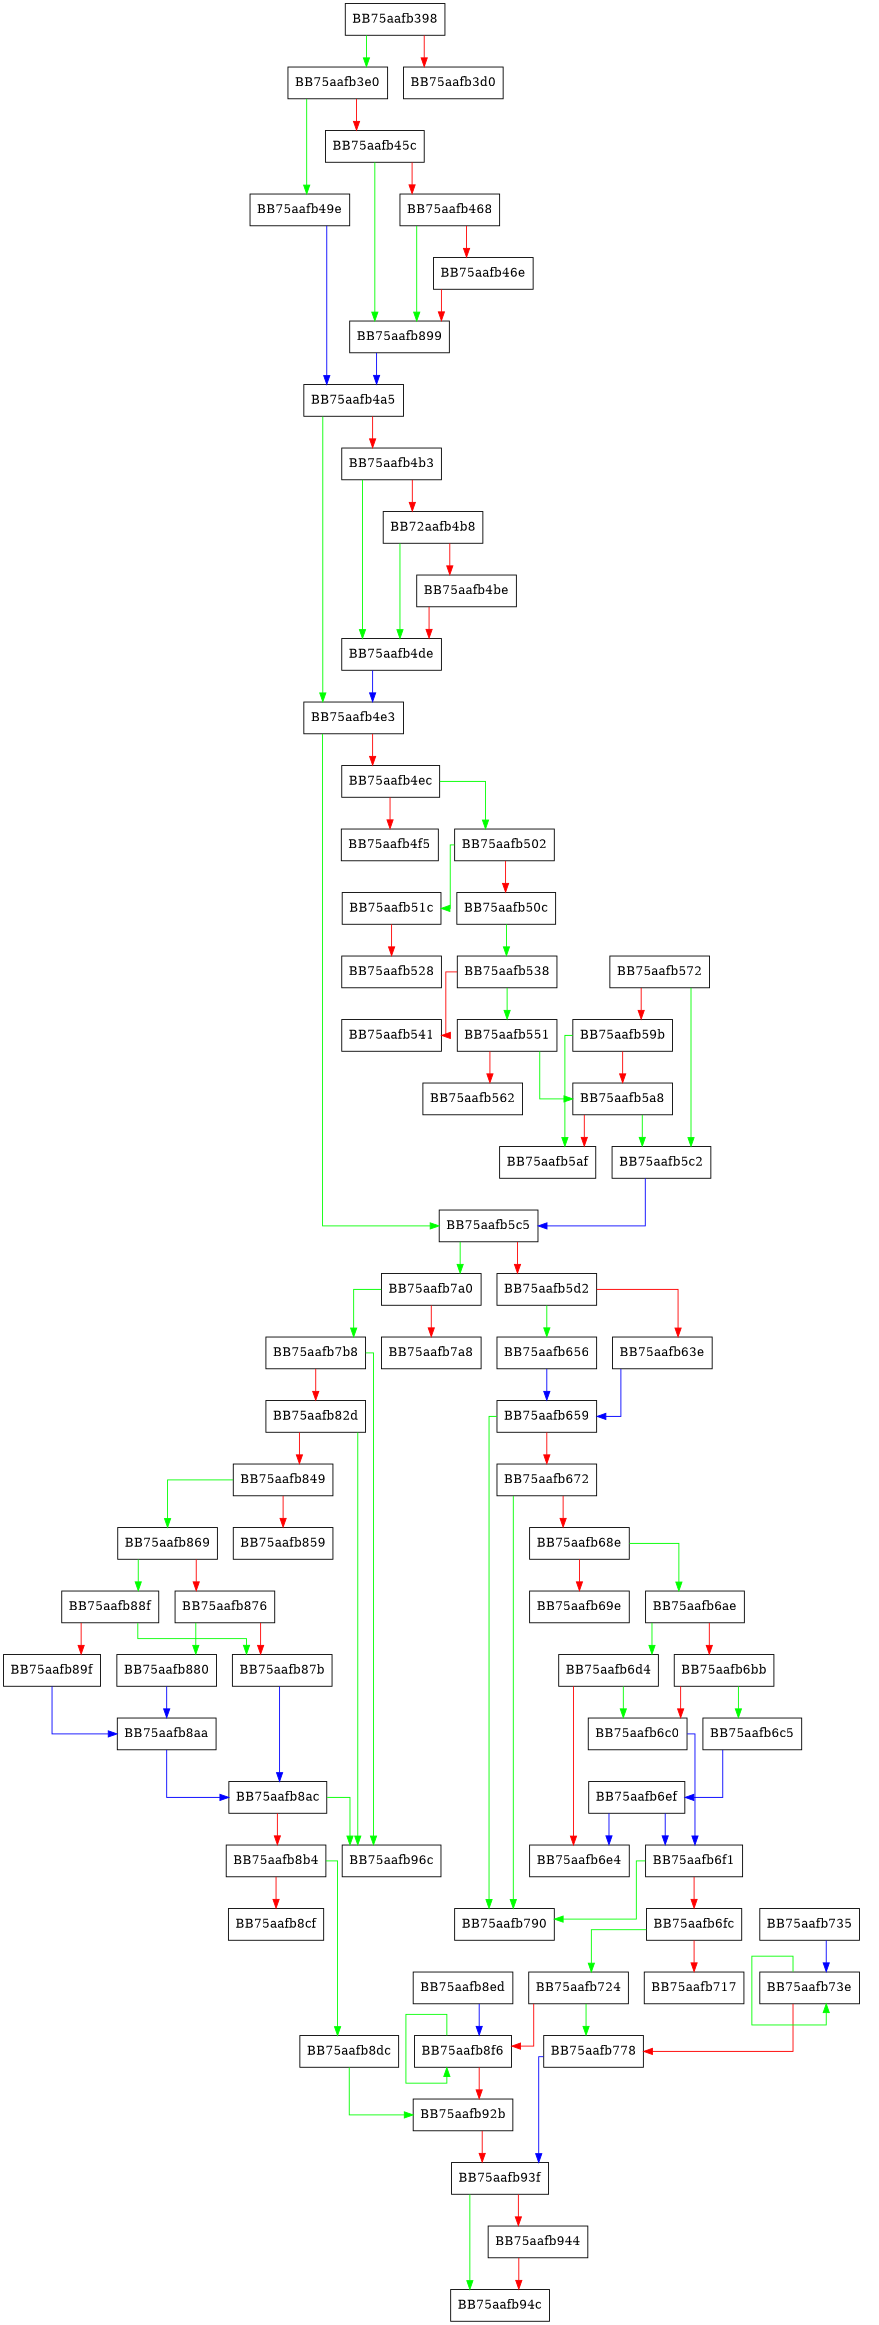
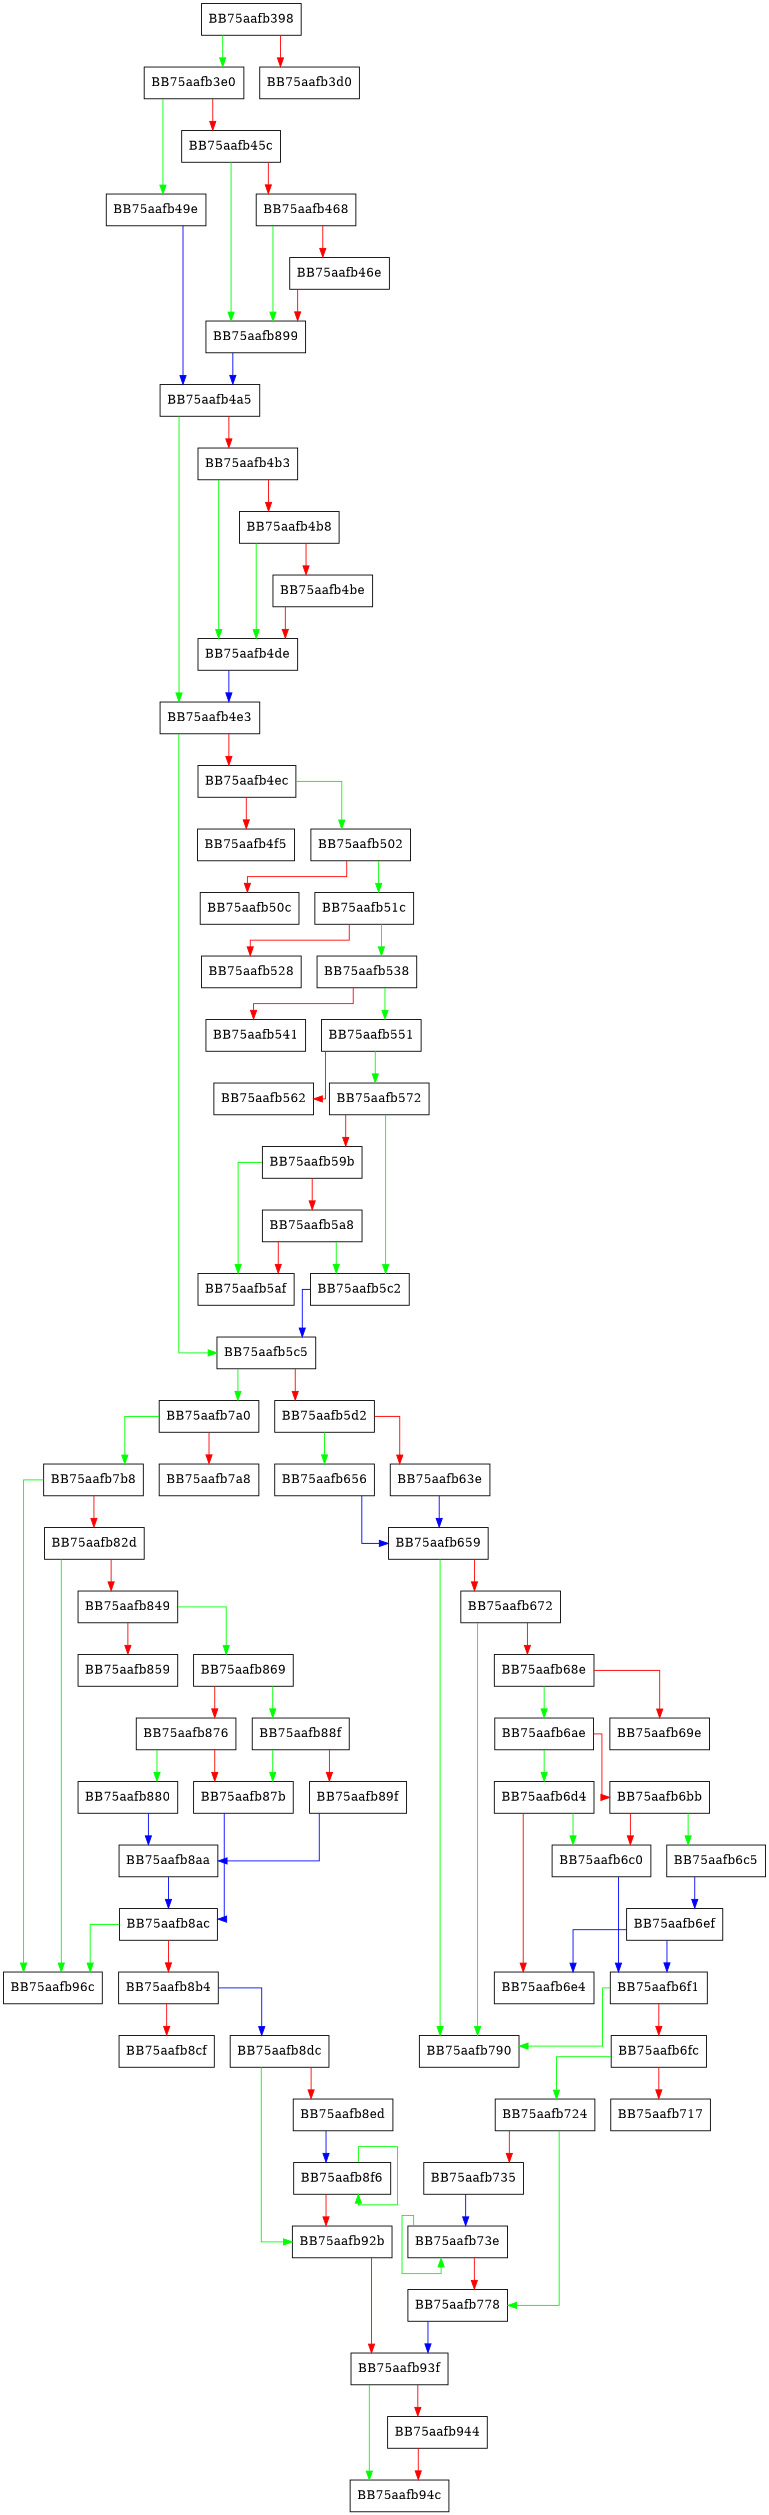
node "BB72aafb4b8": label "BB72aafb4b8" -> "BB75aafb4b8"
edge "BB75aafb50c" -> "BB75aafb538": now "BB75aafb51c" -> "BB75aafb538"
edge "BB75aafb551" -> "BB75aafb5a8": now "BB75aafb551" -> "BB75aafb572"
edge "BB75aafb8b4" -> "BB75aafb8dc": color green -> blue
edge "BB75aafb724" -> "BB75aafb8f6": now "BB75aafb724" -> "BB75aafb735"
edge "BB75aafb8dc" -> "BB75aafb8ed": added
